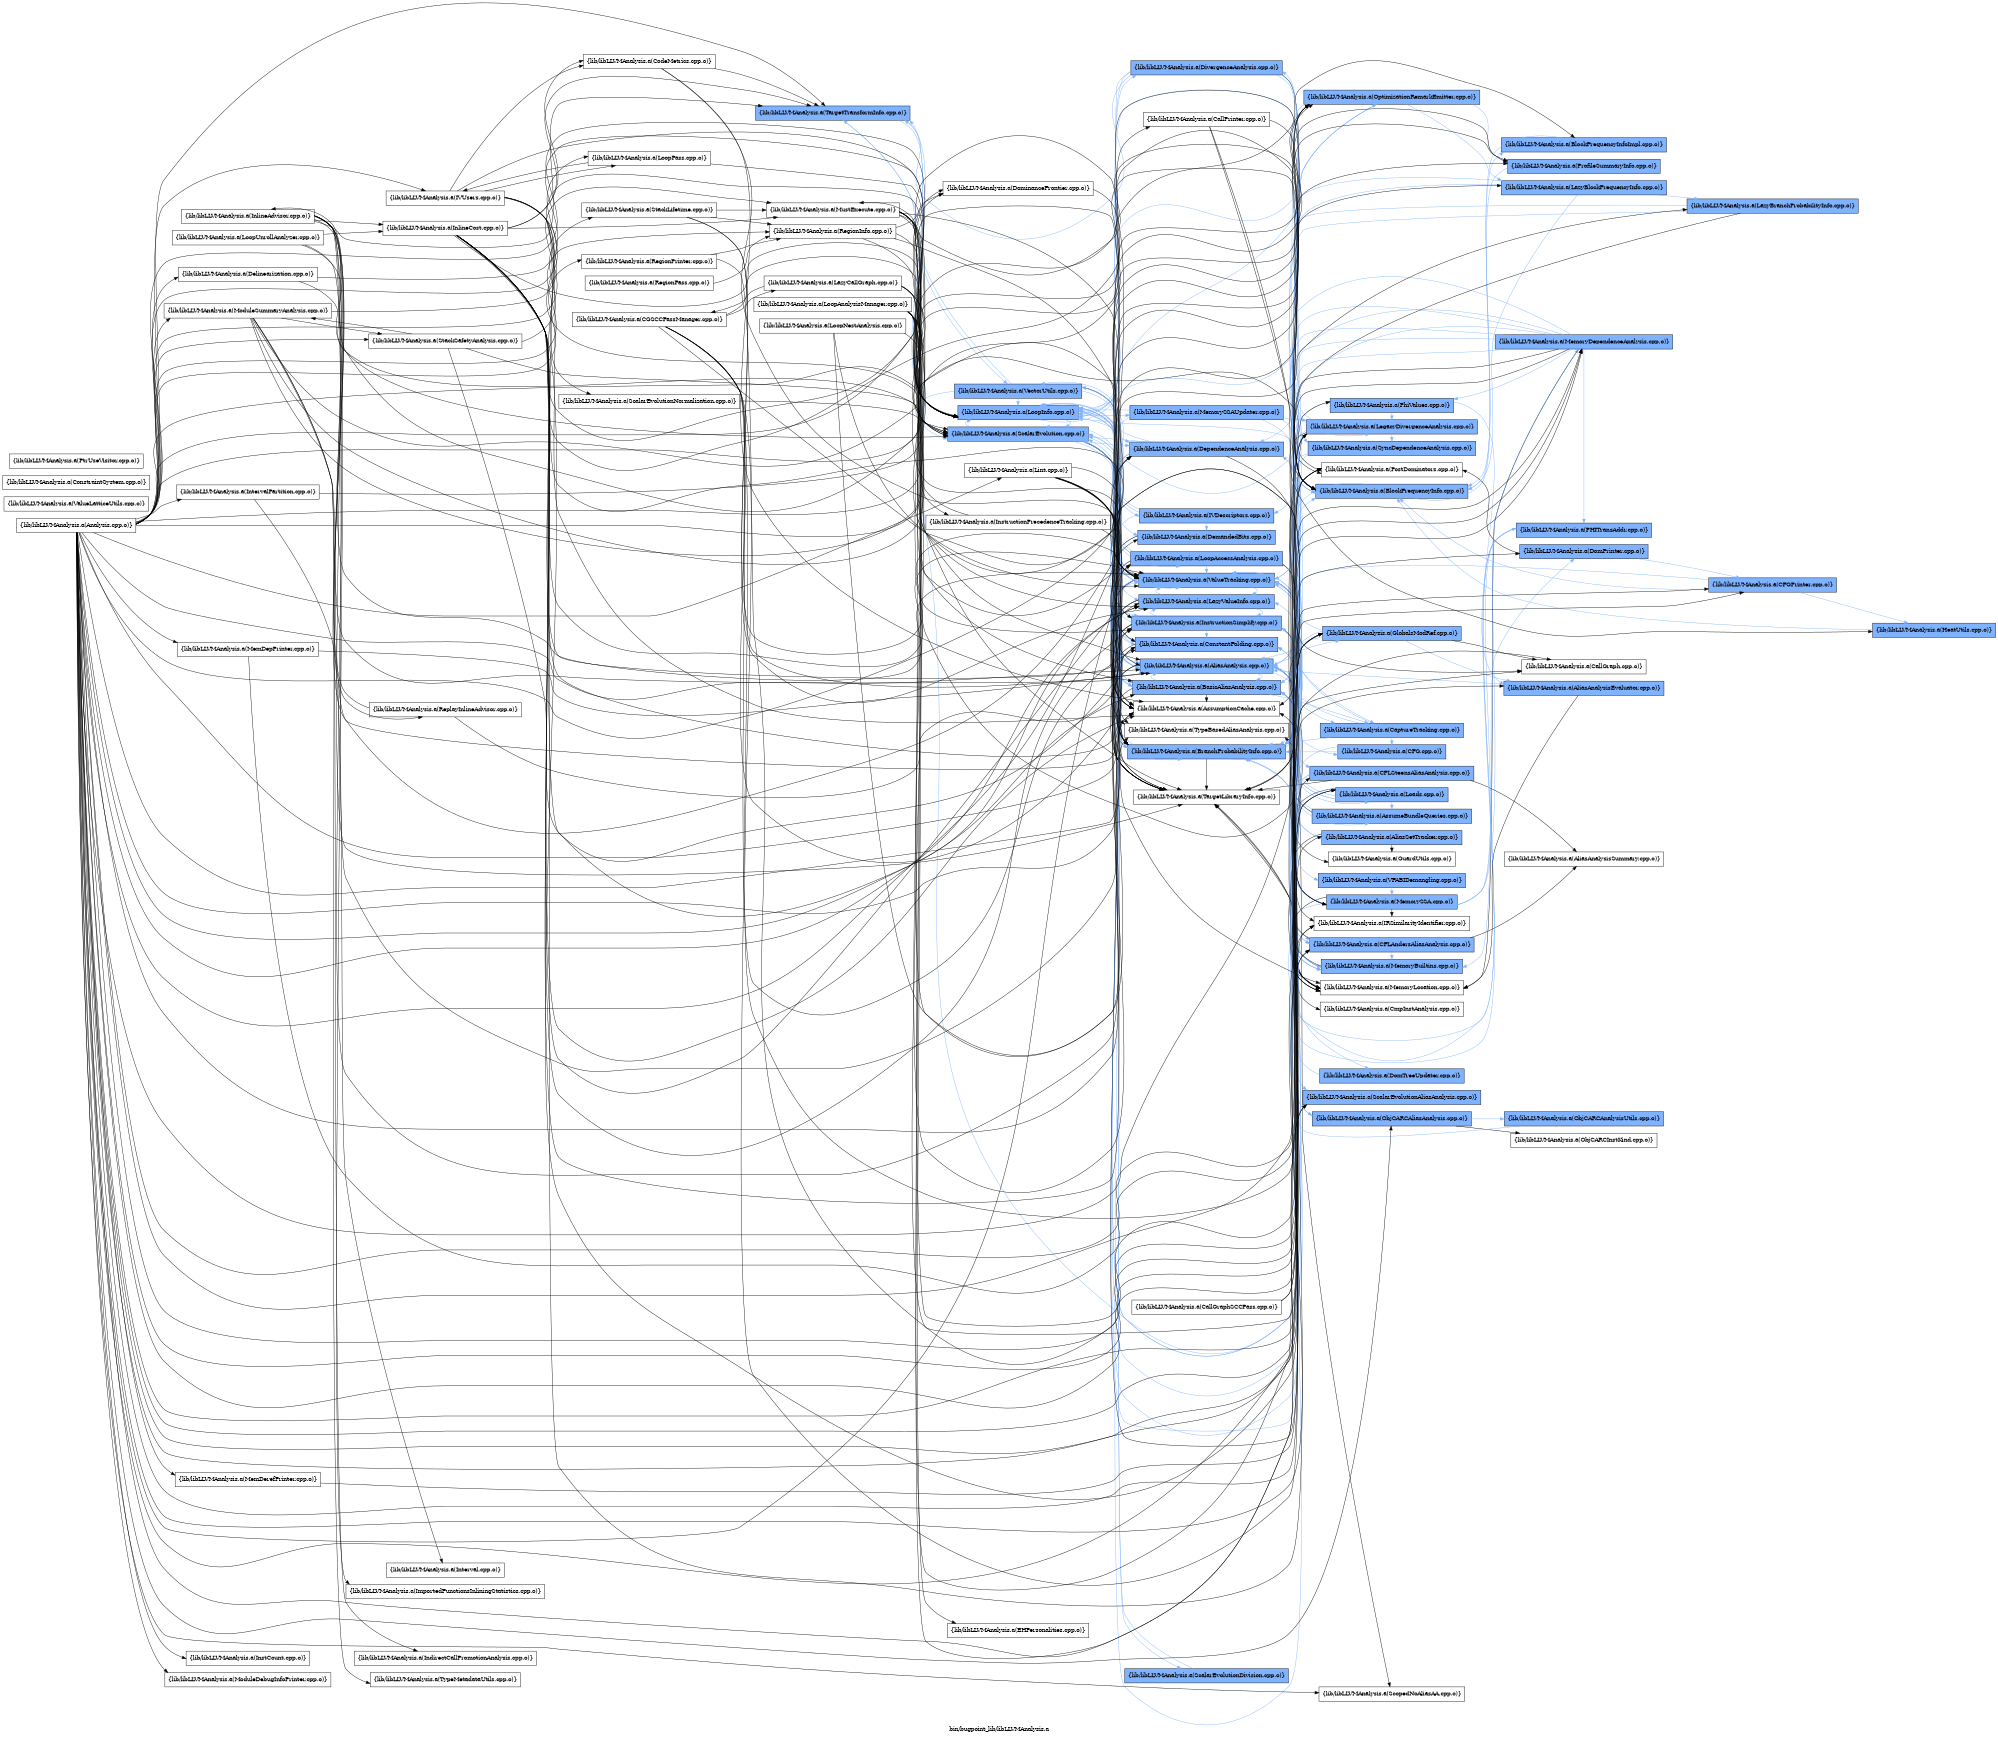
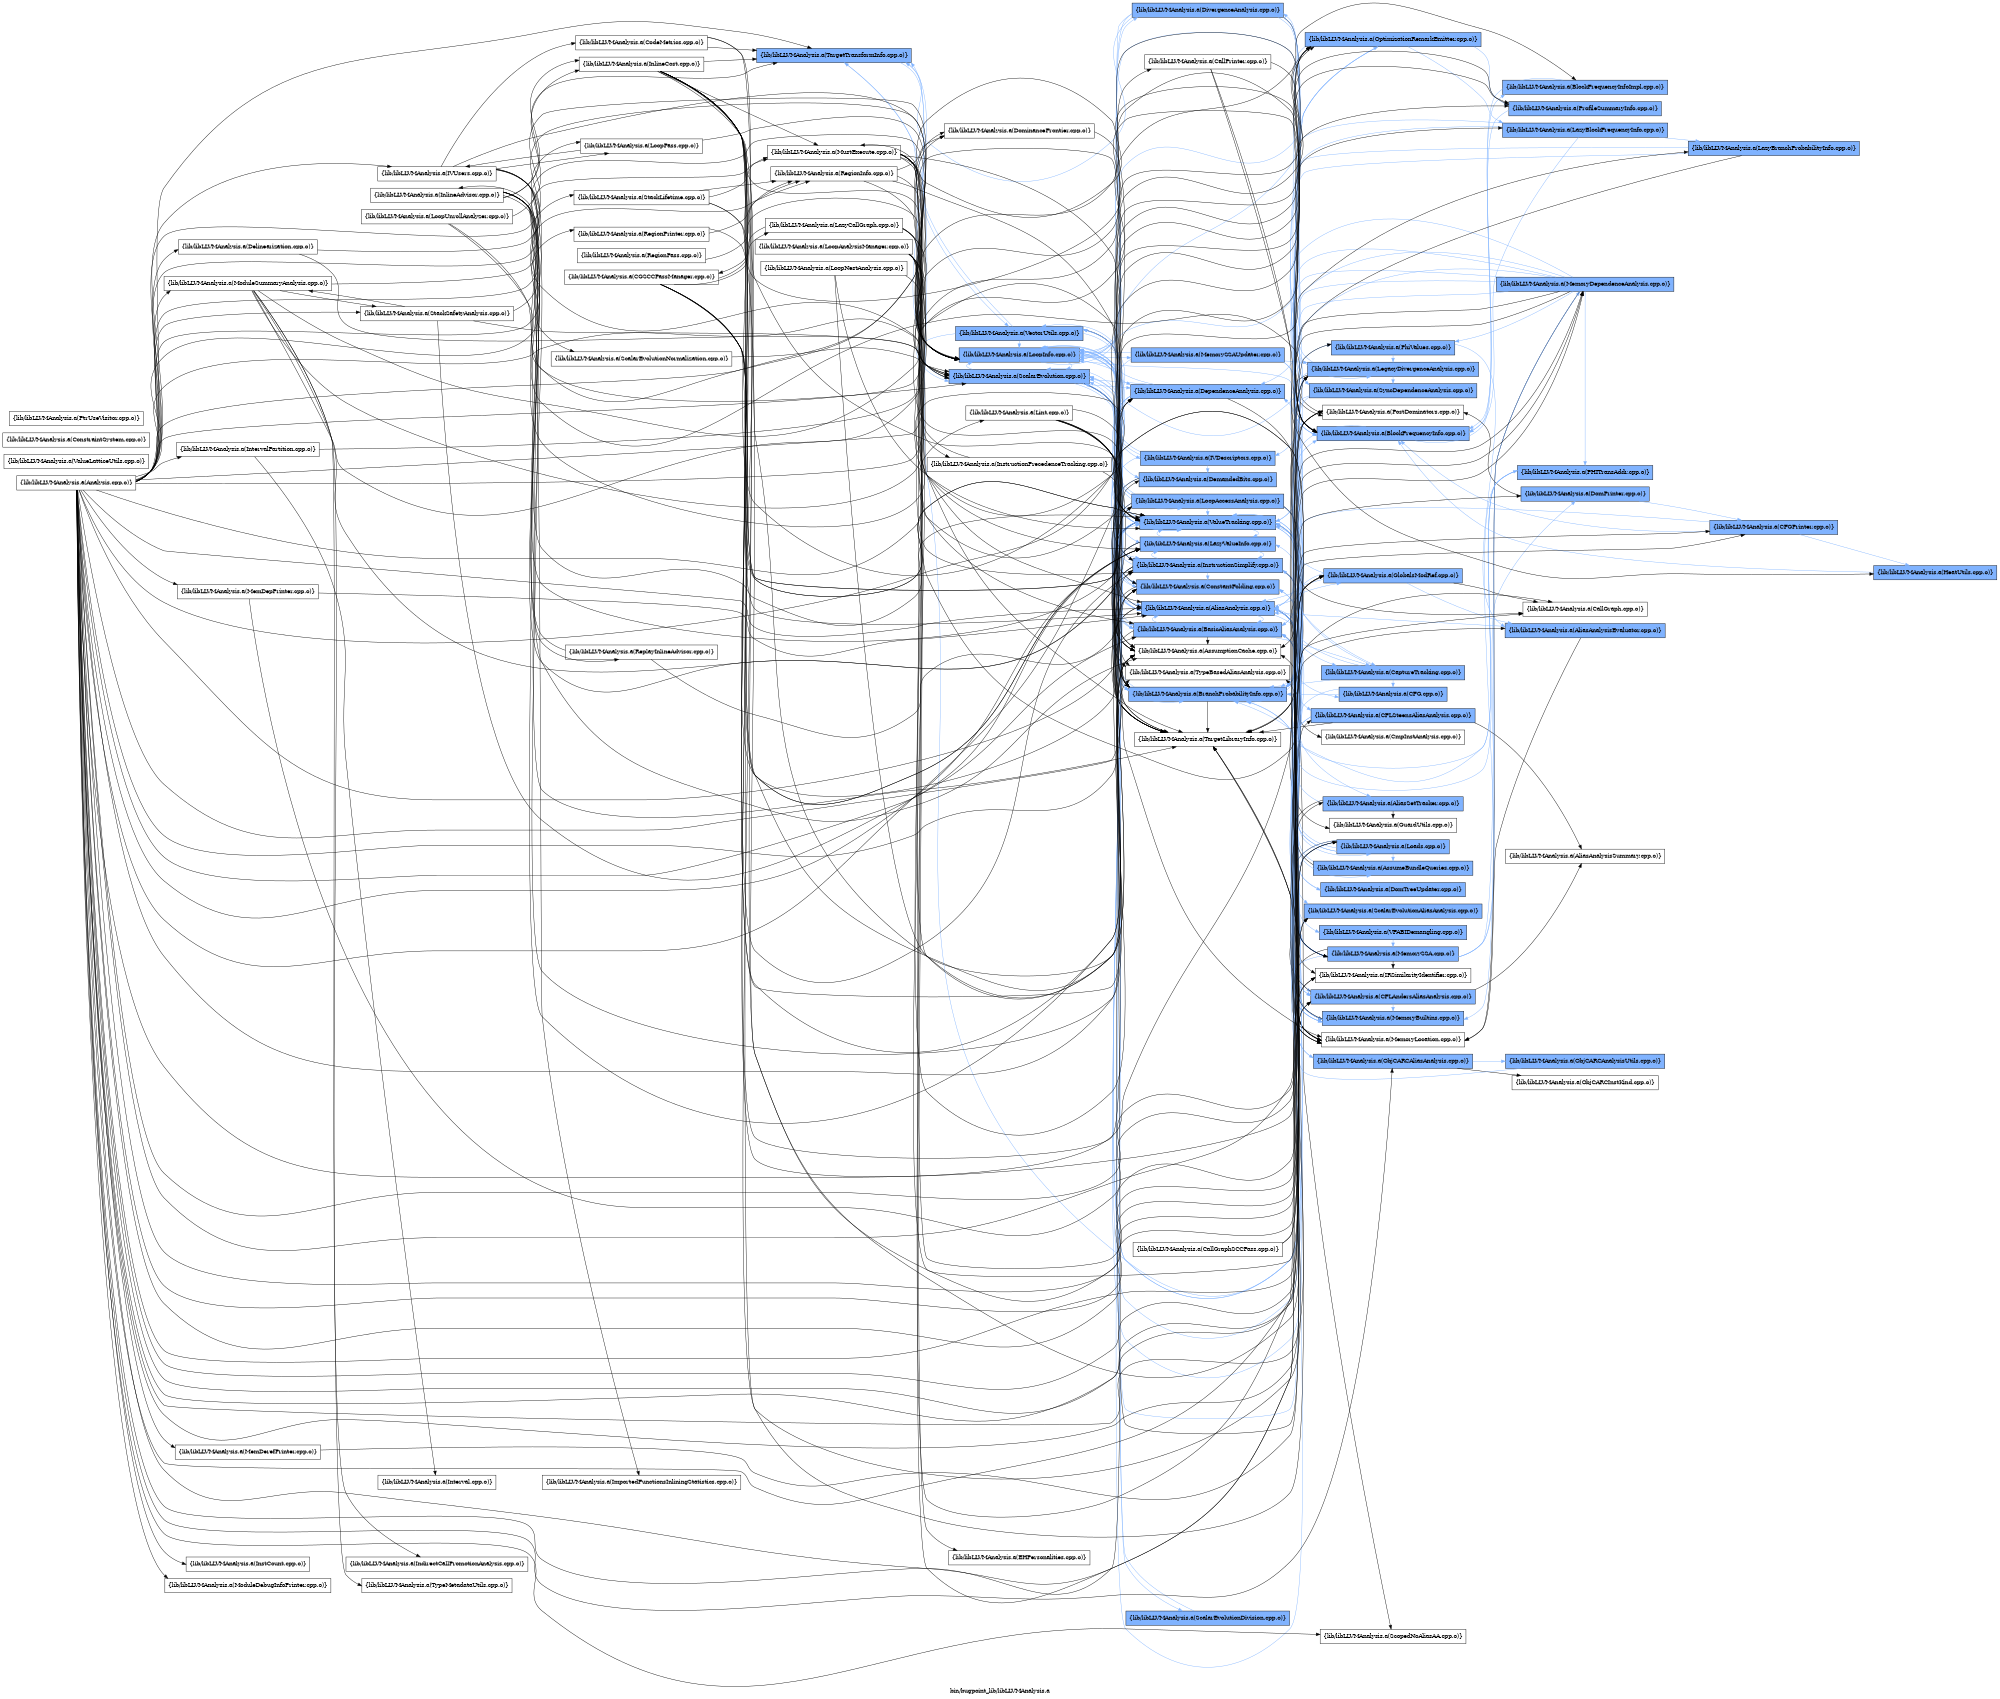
edge "{lib/libLLVMAnalysis.a(InlineCost.cpp.o)}" -> "{lib/libLLVMAnalysis.a(CodeMetrics.cpp.o)}": removed
edge "{lib/libLLVMAnalysis.a(DependenceAnalysis.cpp.o)}" -> "{lib/libLLVMAnalysis.a(MemoryLocation.cpp.o)}": now "{lib/libLLVMAnalysis.a(DependenceAnalysis.cpp.o)}" -> "{lib/libLLVMAnalysis.a(MemoryBuiltins.cpp.o)}"
